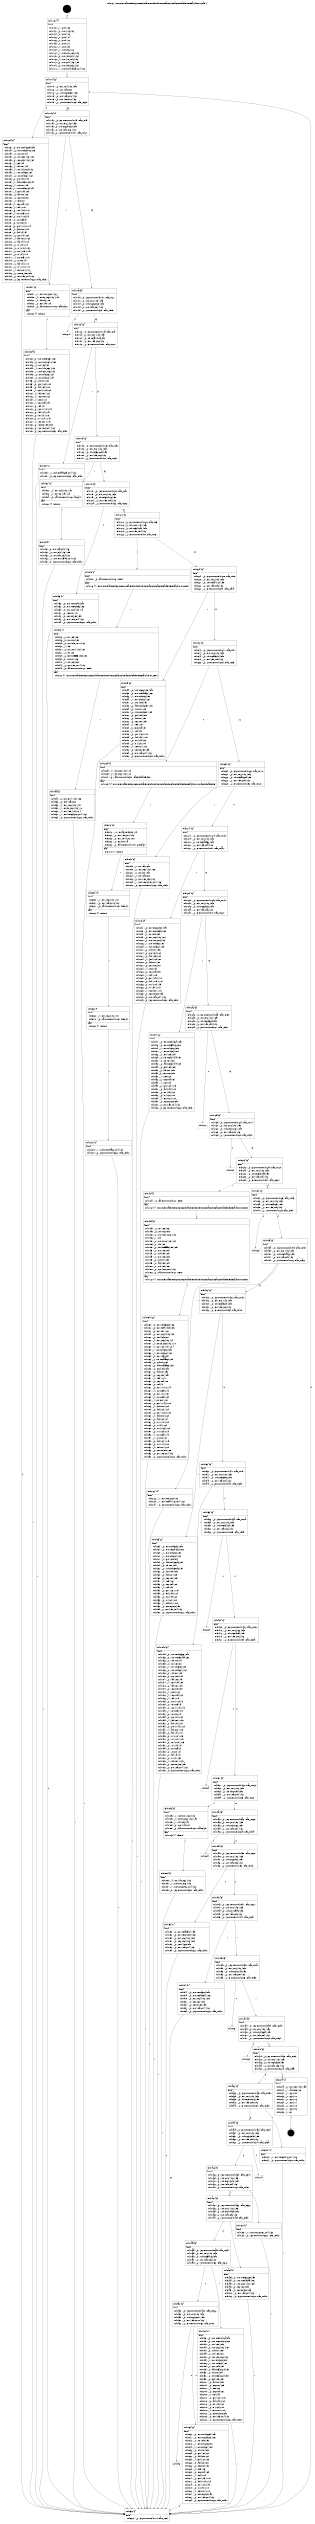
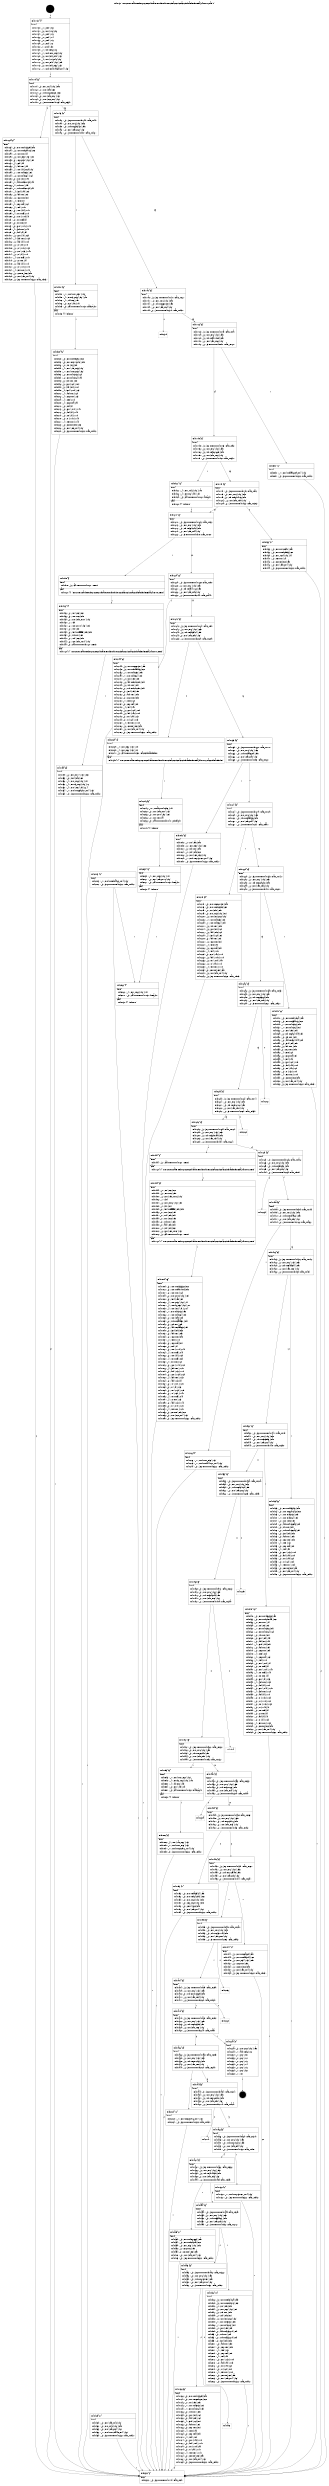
edge "0x401b22 [13]" -> "0x401b2f [21]": now "0x401b22 [13]" -> "0x401810 [25]"
edge "0x40206c [9]" -> "0x402075 [12]": reversed
